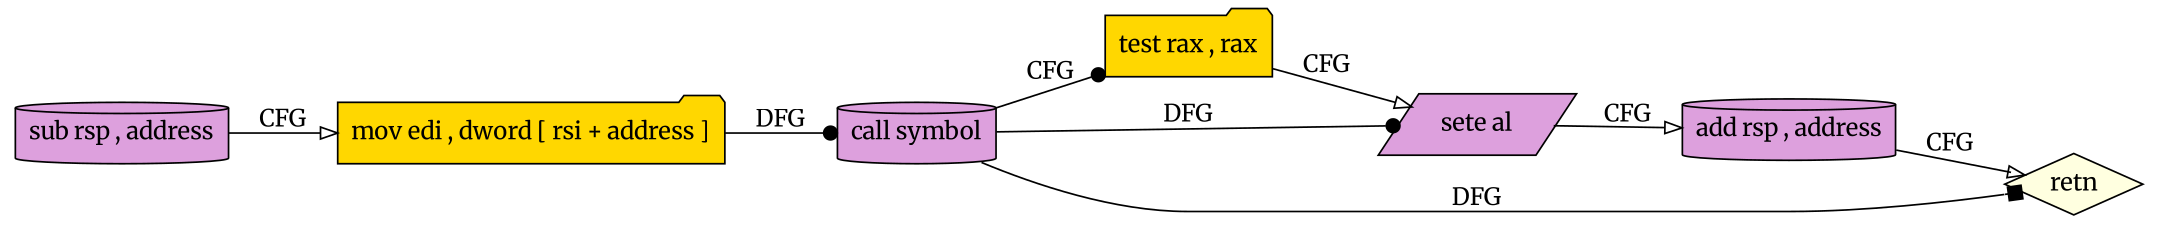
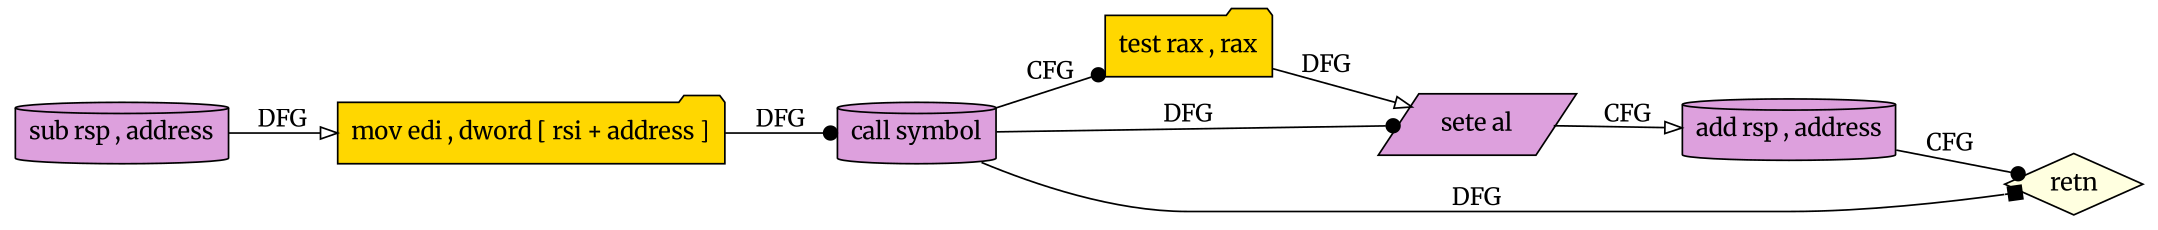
edge "test rax , rax" -> "sete al": label "CFG" -> "DFG"
edge "sub rsp , address" -> "mov edi , dword [ rsi + address ]": label "CFG" -> "DFG"
edge "add rsp , address" -> "retn": arrowhead onormal -> dot
